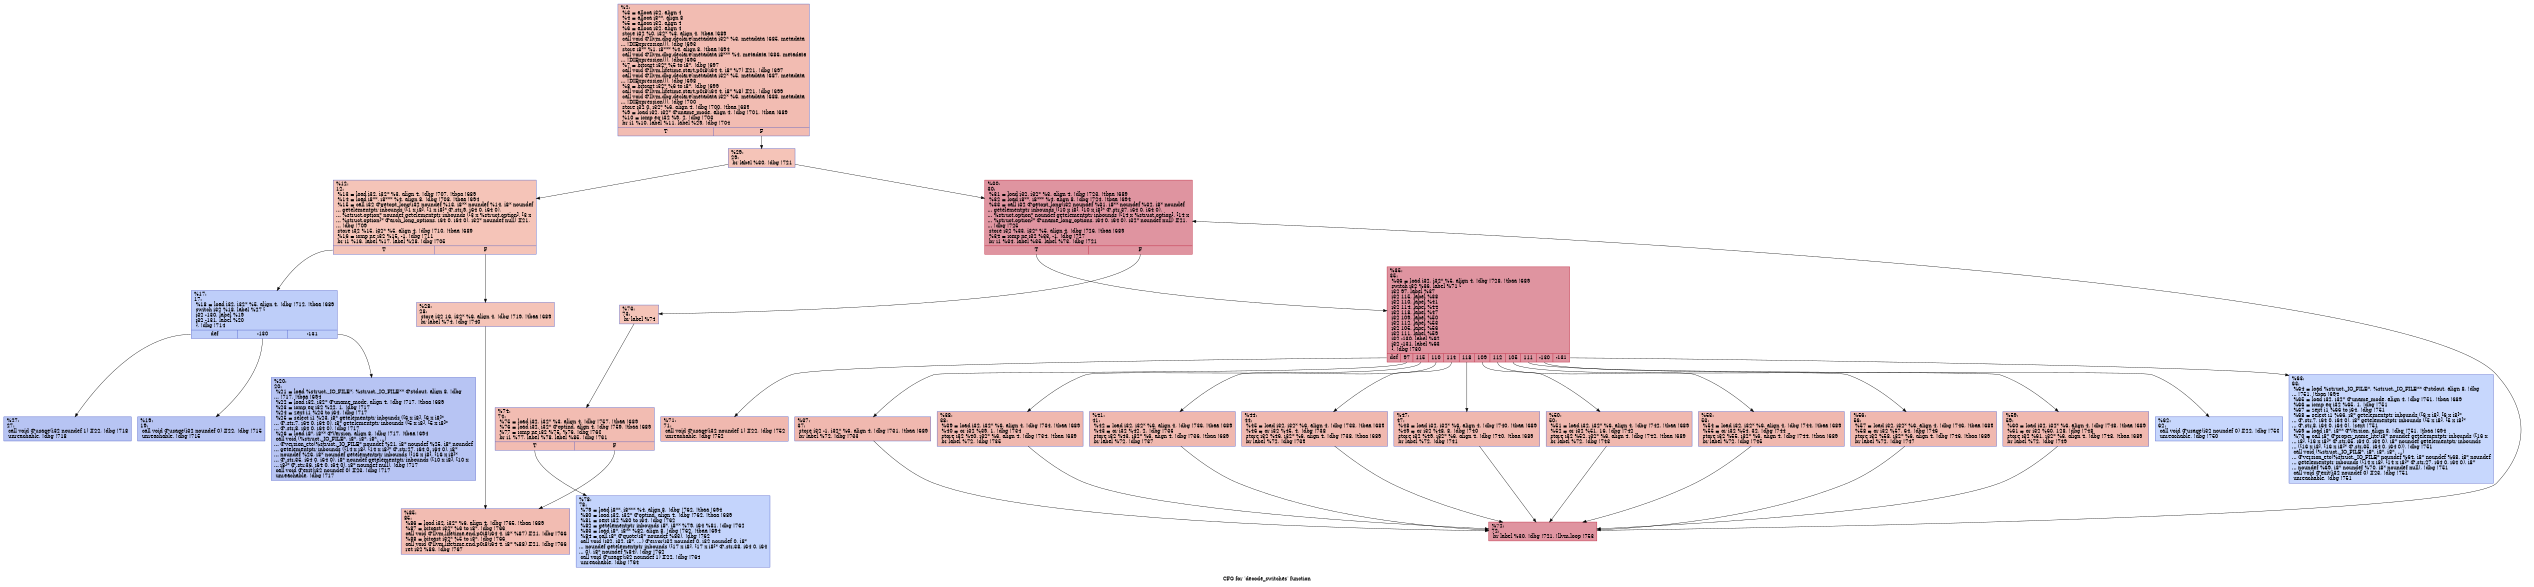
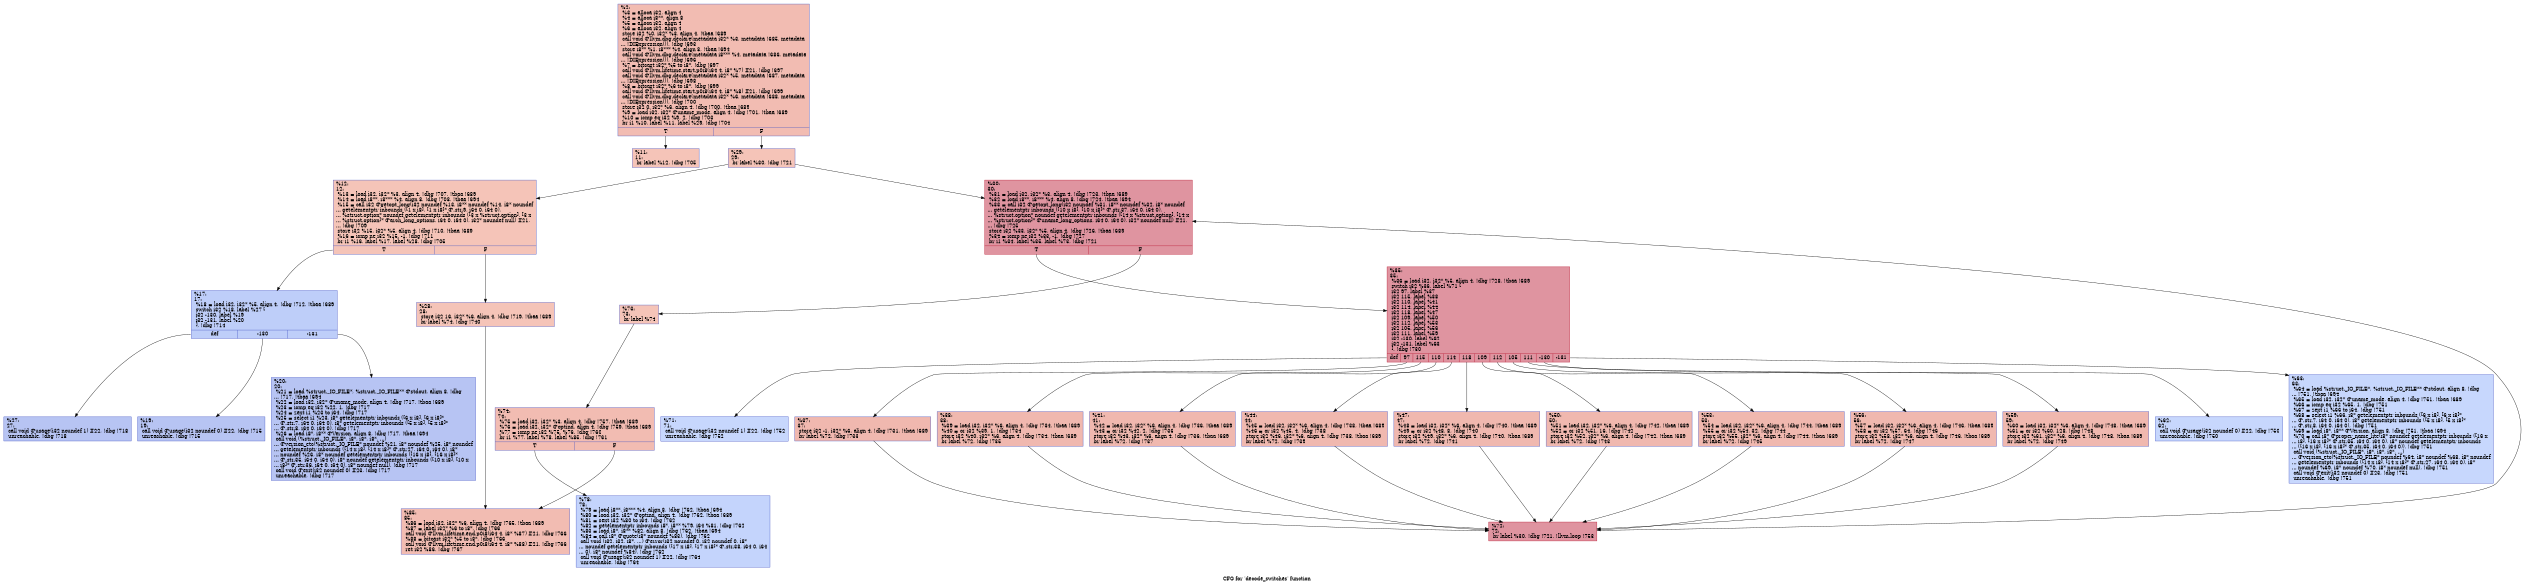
node "%11:": added
node "%63:": text "... @.str.8, i64 0, i64 0), !sext !751" -> "... @.str.8, i64 0, i64 0), !dbg !751"
node "%71:": fillcolor #dc5d4a70 -> #81a4fb70
node "%85:": text "%87 = bitcast i32* %6 to i8*, !dbg !766" -> "%87 = label i32* %6 to i8*, !dbg !766"
